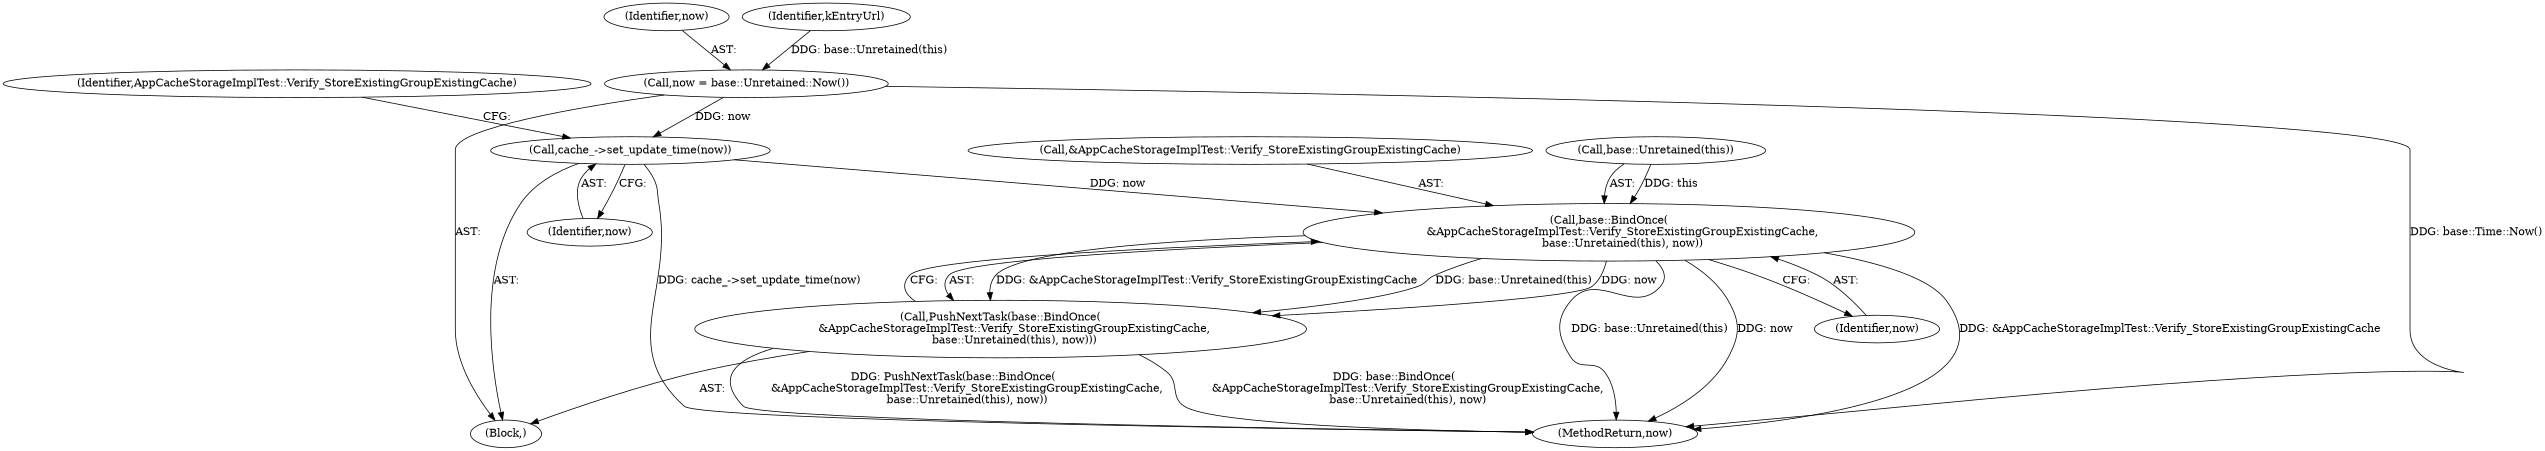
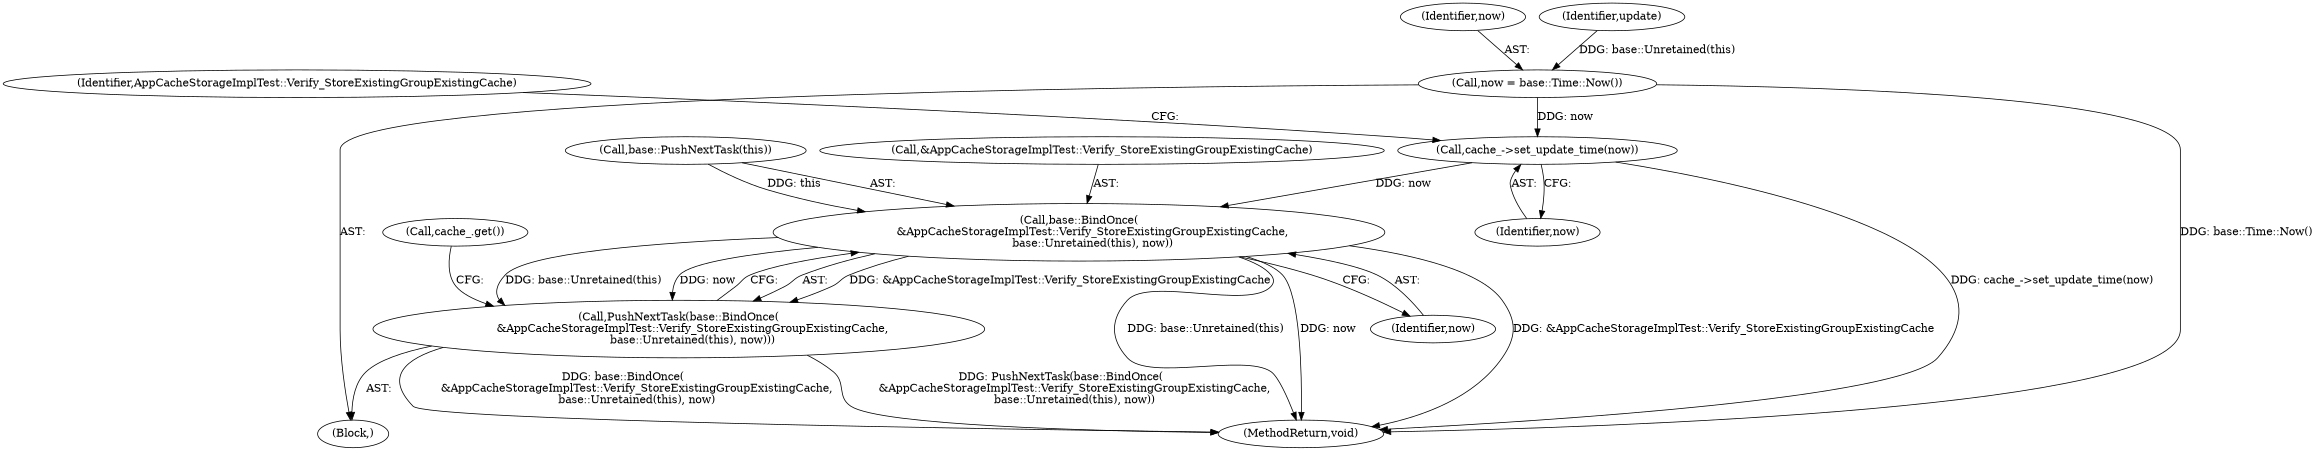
node "(Identifier,kEntryUrl)": label "(Identifier,kEntryUrl)" -> "(Identifier,update)"
node "(Call,now = base::Unretained::Now())": label "(Call,now = base::Unretained::Now())" -> "(Call,now = base::Time::Now())"
node "(Call,base::Unretained(this))": label "(Call,base::Unretained(this))" -> "(Call,base::PushNextTask(this))"
node "(Call,cache_.get())": added
edge "(Call,cache_->set_update_time(now))" -> "(Block,)": removed, label "AST:"
node "(MethodReturn,now)": label "(MethodReturn,now)" -> "(MethodReturn,void)"
